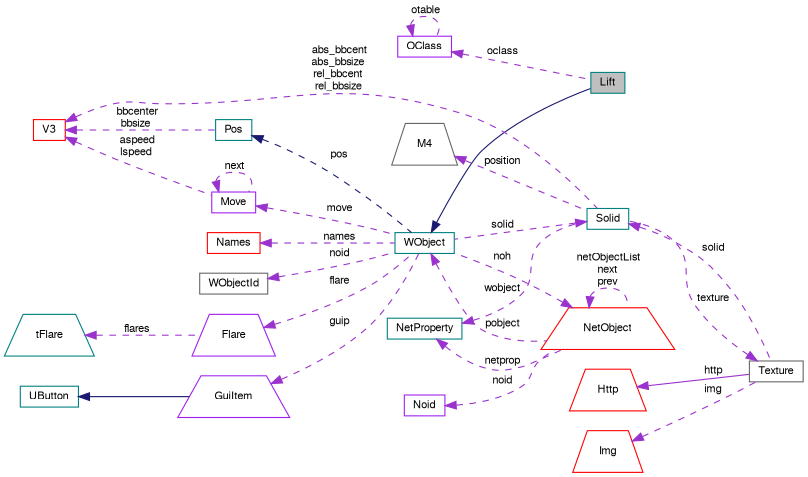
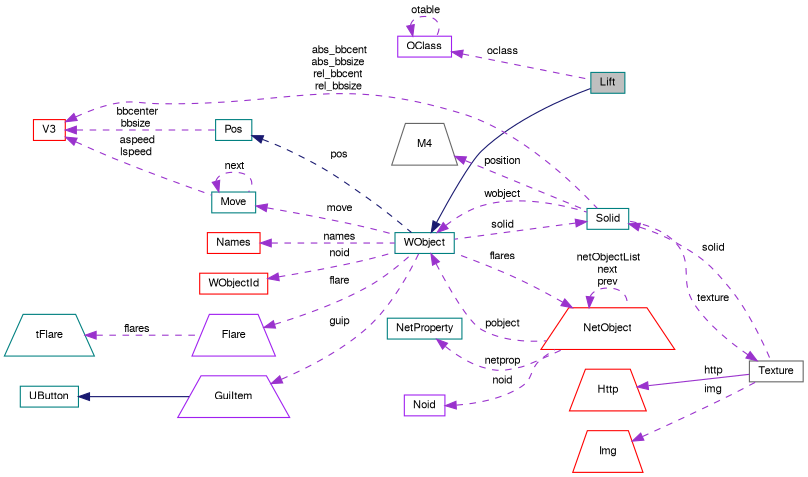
node "Move": color purple -> teal
edge "WObject" -> "NetObject": label " noh" -> " flares"
edge "Solid" -> "NetProperty": now "Solid" -> "WObject"
node "WObjectId": color gray40 -> red
